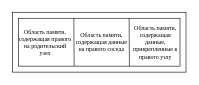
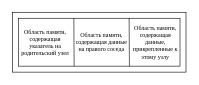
node "Область памяти, содержащая правого на родительский узел": label "Область памяти, содержащая правого на родительский узел" -> "Область памяти, содержащая указатель на родительский узел"
node "Область памяти, содержащая данные, прикрепленные к правого узлу": label "Область памяти, содержащая данные, прикрепленные к правого узлу" -> "Область памяти, содержащая данные, прикрепленные к этому узлу"
